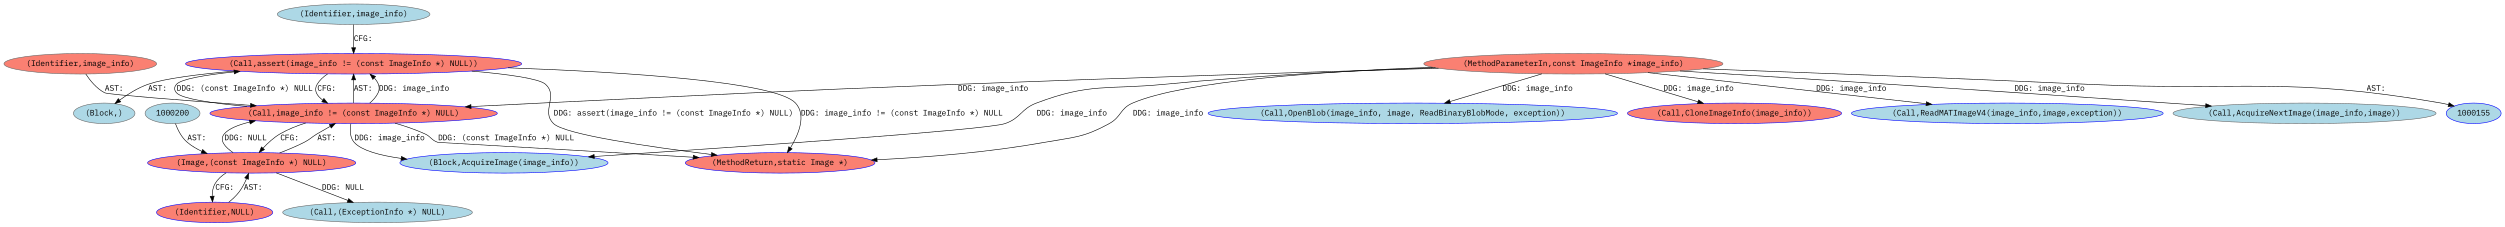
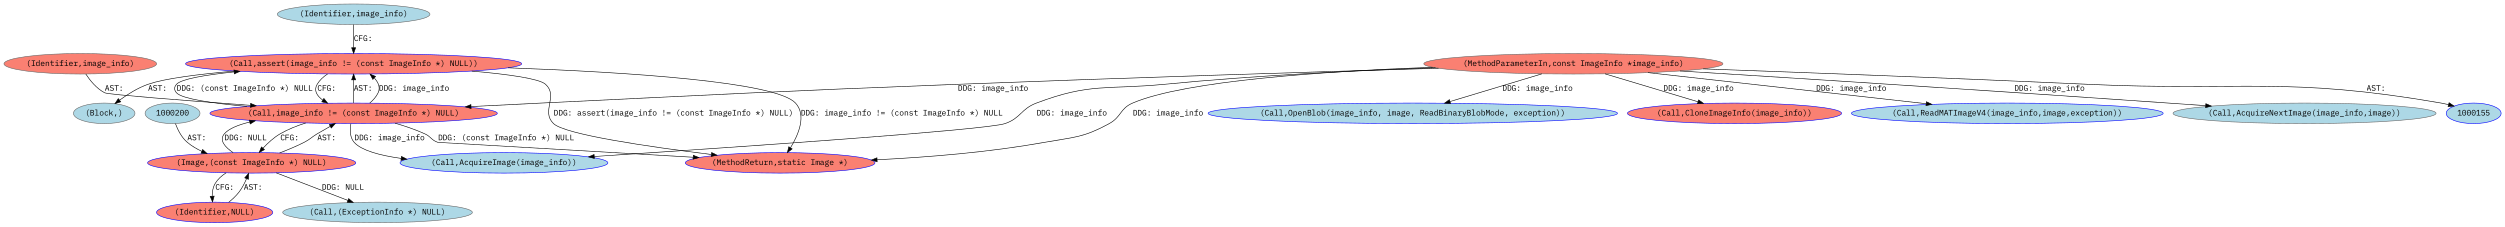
node "(Block,AcquireImage(image_info))": label "(Block,AcquireImage(image_info))" -> "(Call,AcquireImage(image_info))"
